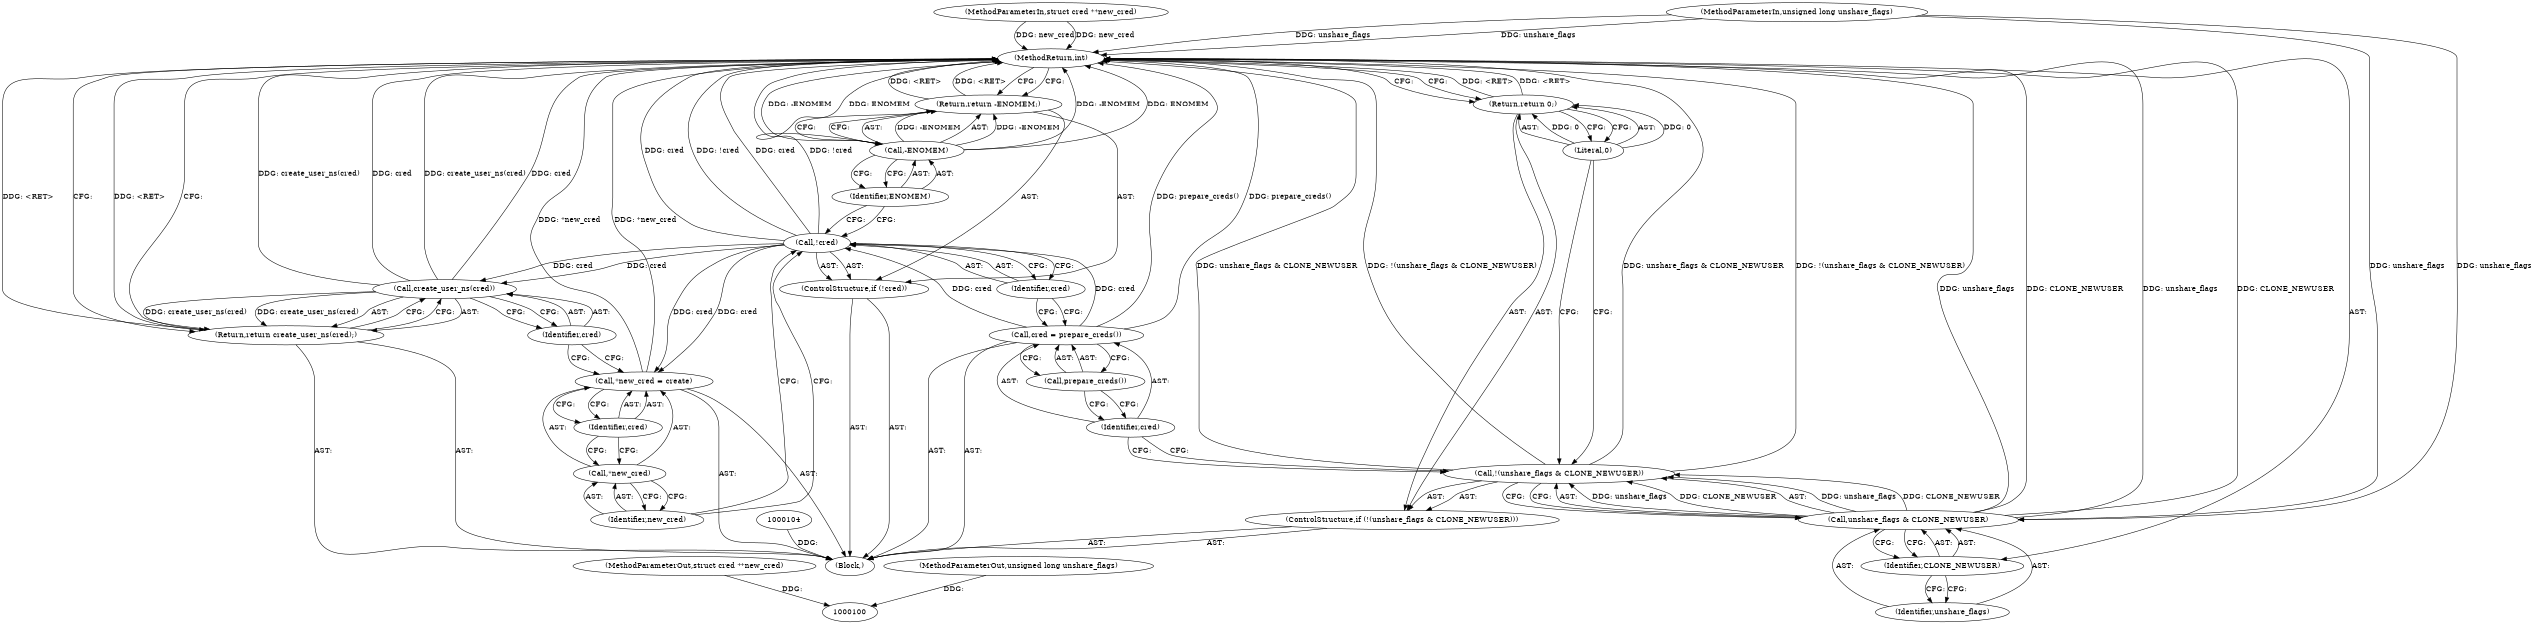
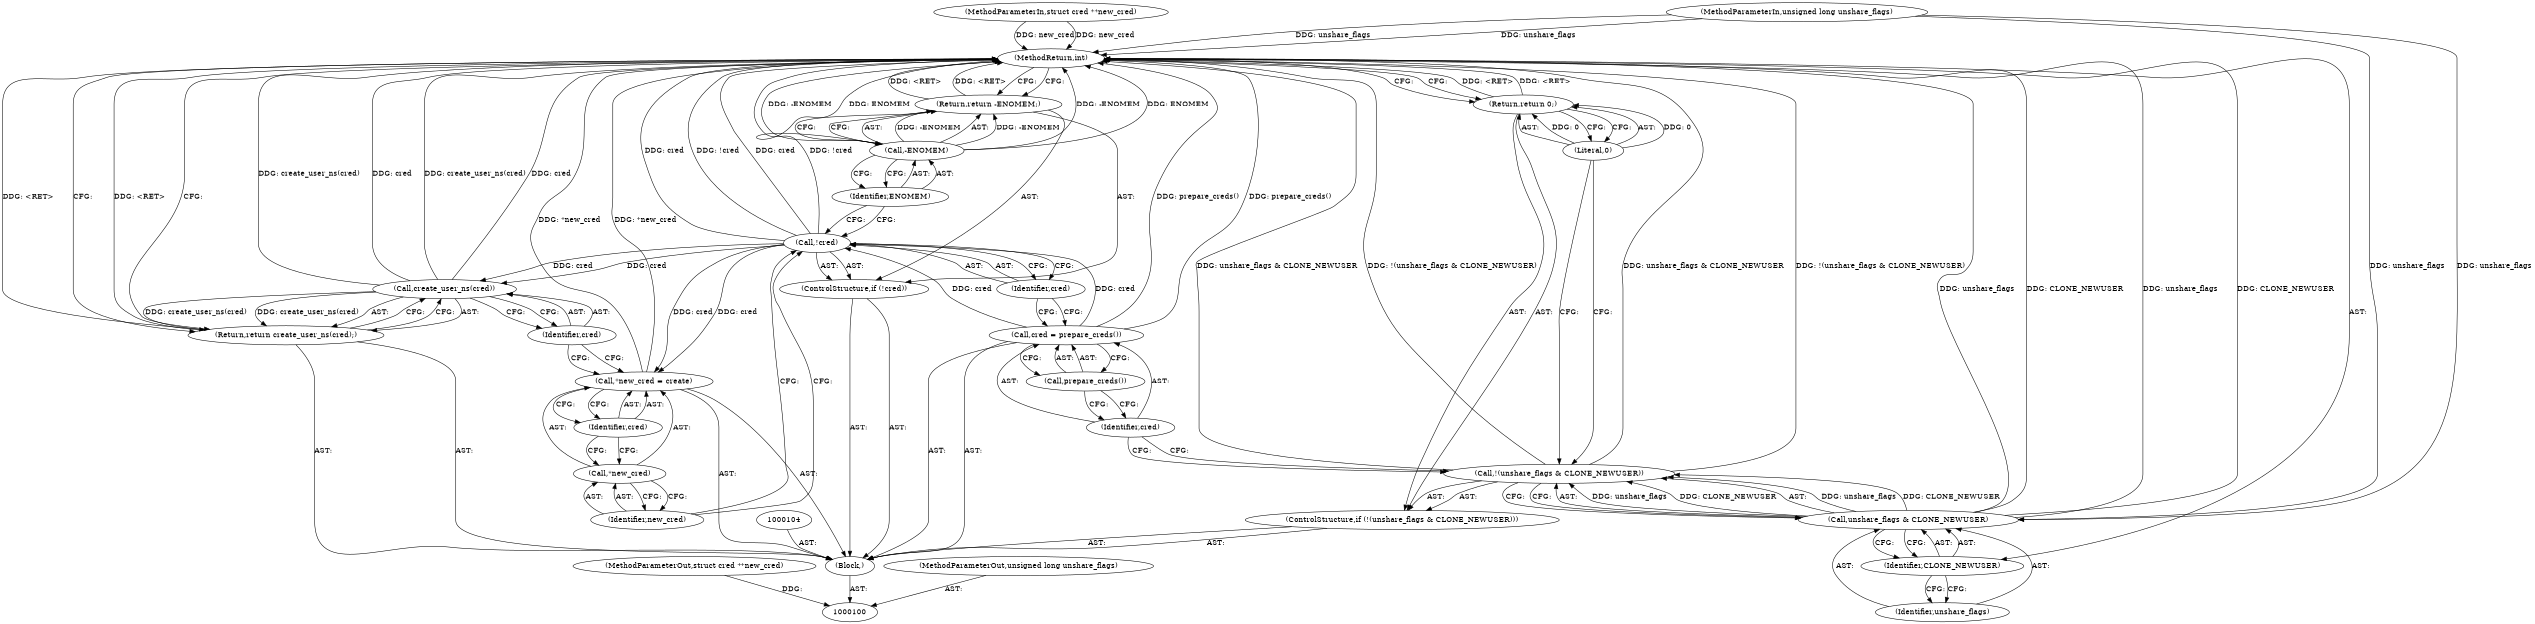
edge "1000104" -> "(Block,)": label "DDG: " -> "AST: "
edge "(Block,)" -> "1000100": added, label "AST:"
edge "(MethodParameterOut,unsigned long unshare_flags)" -> "1000100": label "DDG: " -> "AST: "
